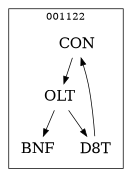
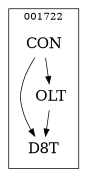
cluster "001122": label "001122" -> "001722"
edge "D8T" -> "CON": reversed
node "BNF": removed
